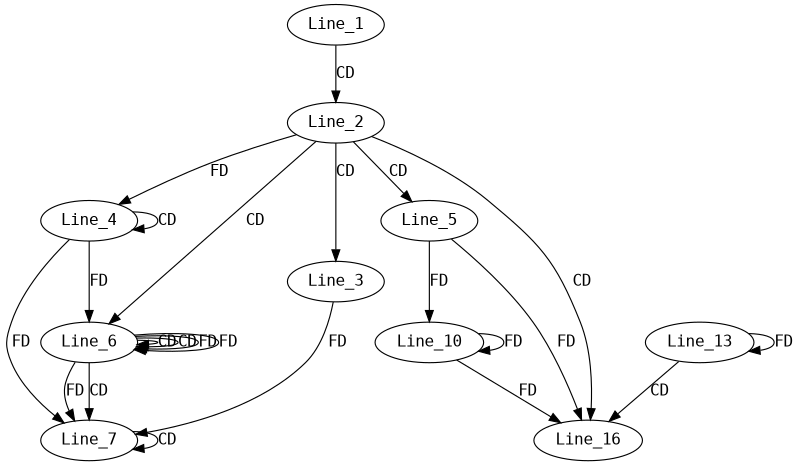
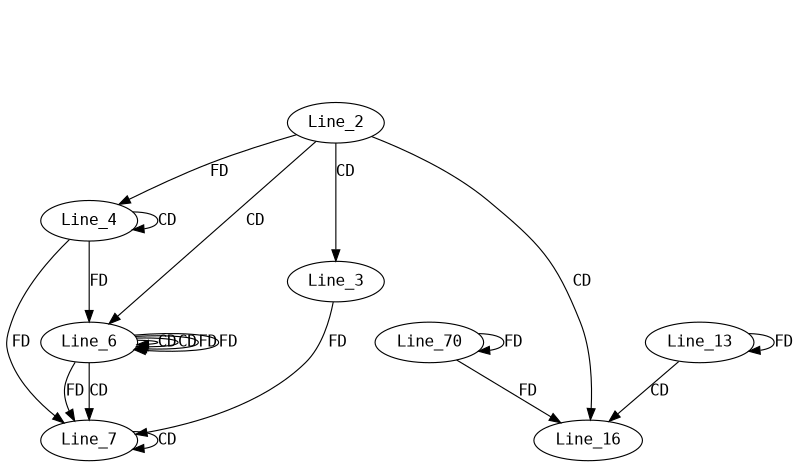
node "Line_1": removed
node "Line_5": removed
node "Line_10": label "Line_10" -> "Line_70"
